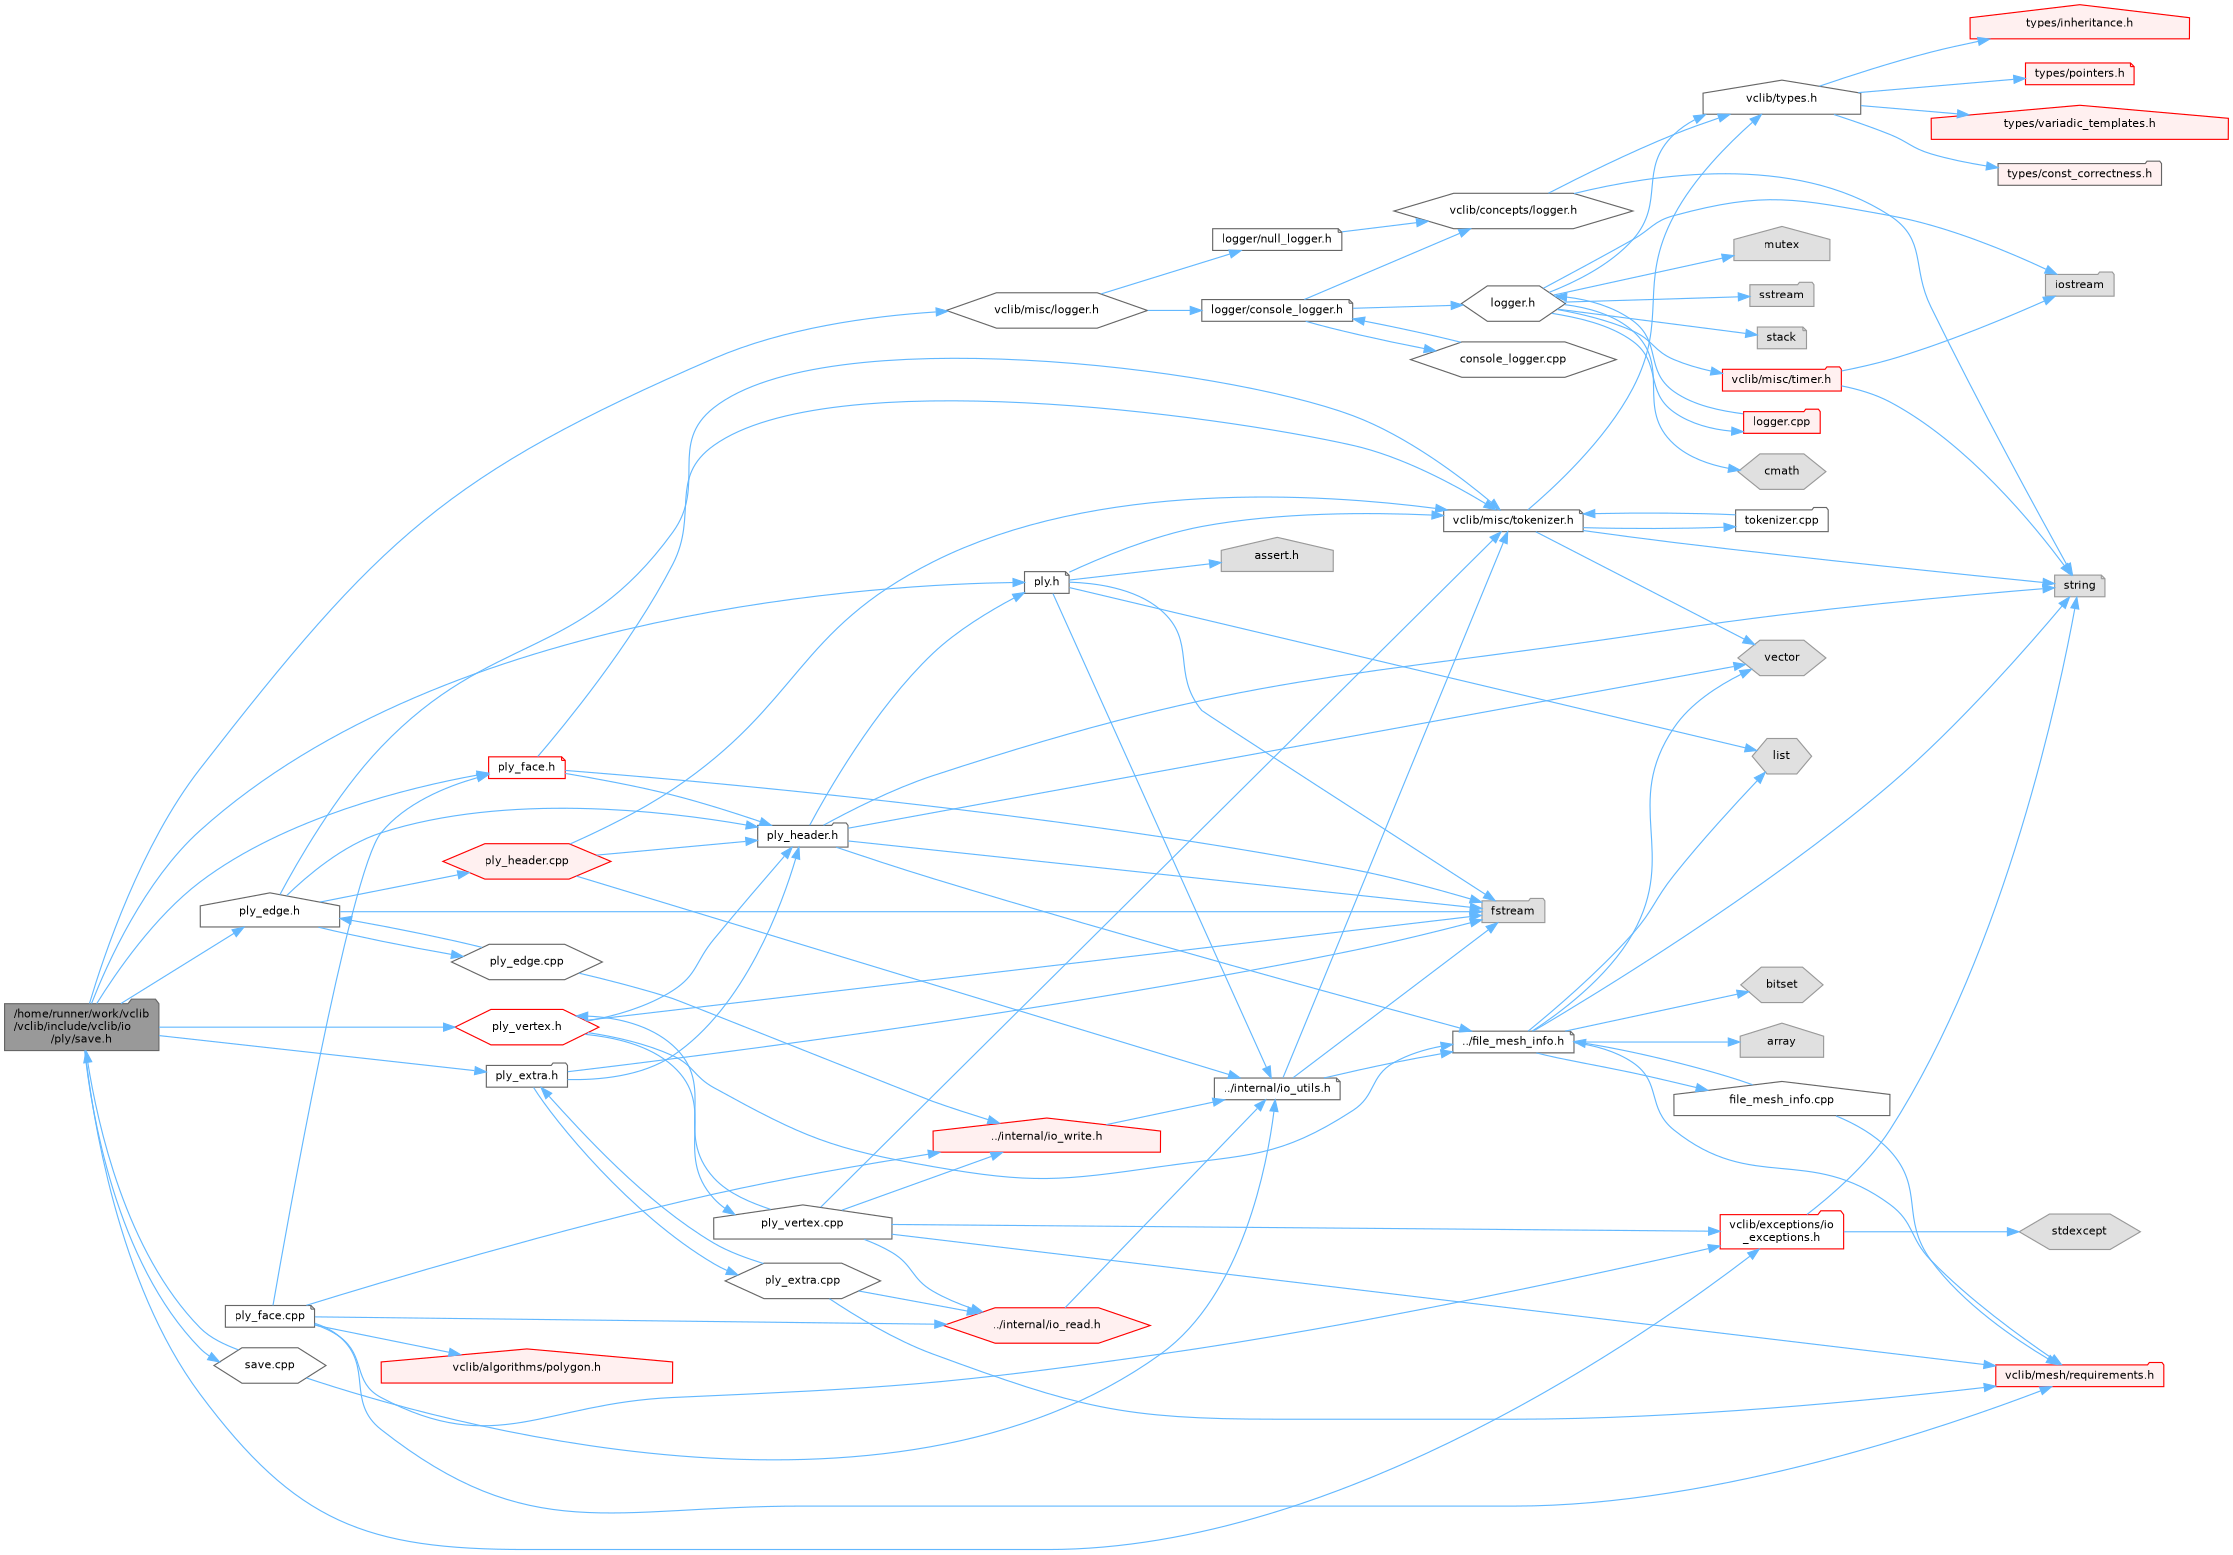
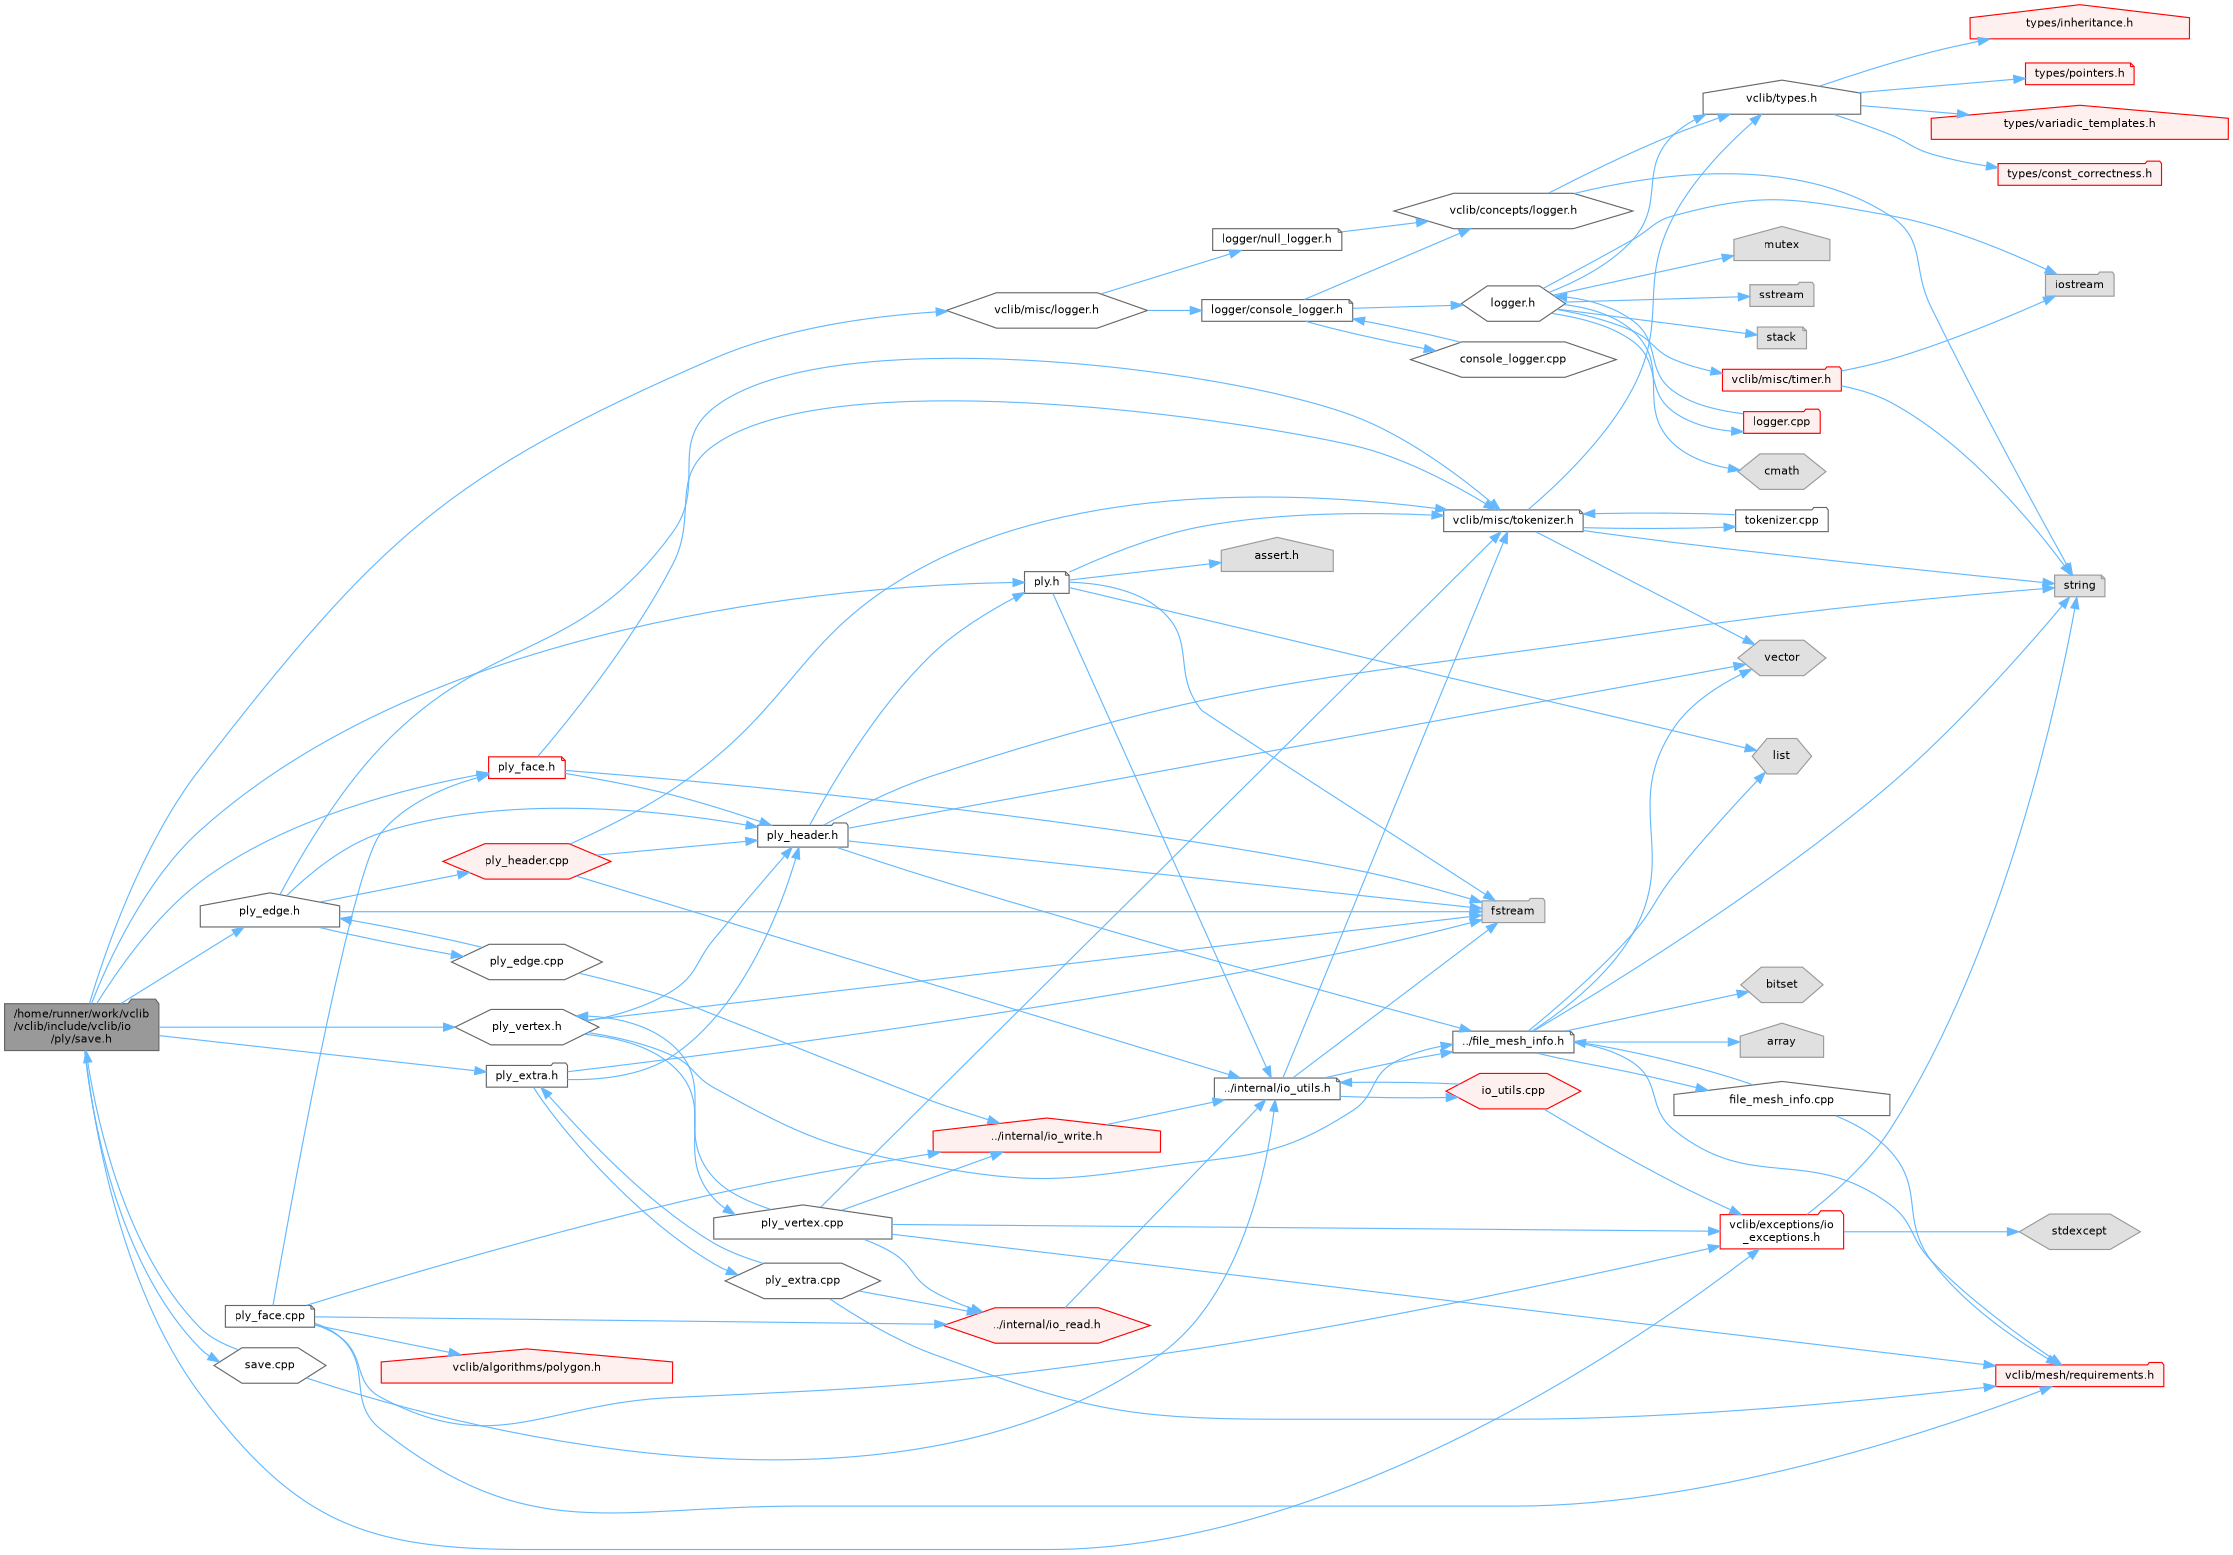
node "types/const_correctness.h": color grey40 -> red
node "ply_vertex.h": color red -> grey40
node "io_utils.cpp": added
